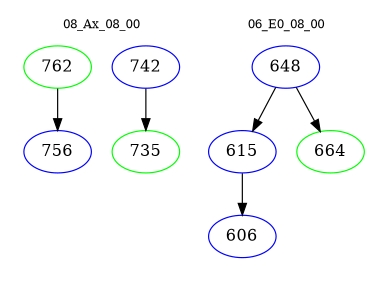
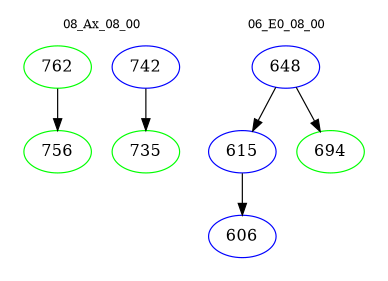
node "756": color blue -> green
node "664": label "664" -> "694"
